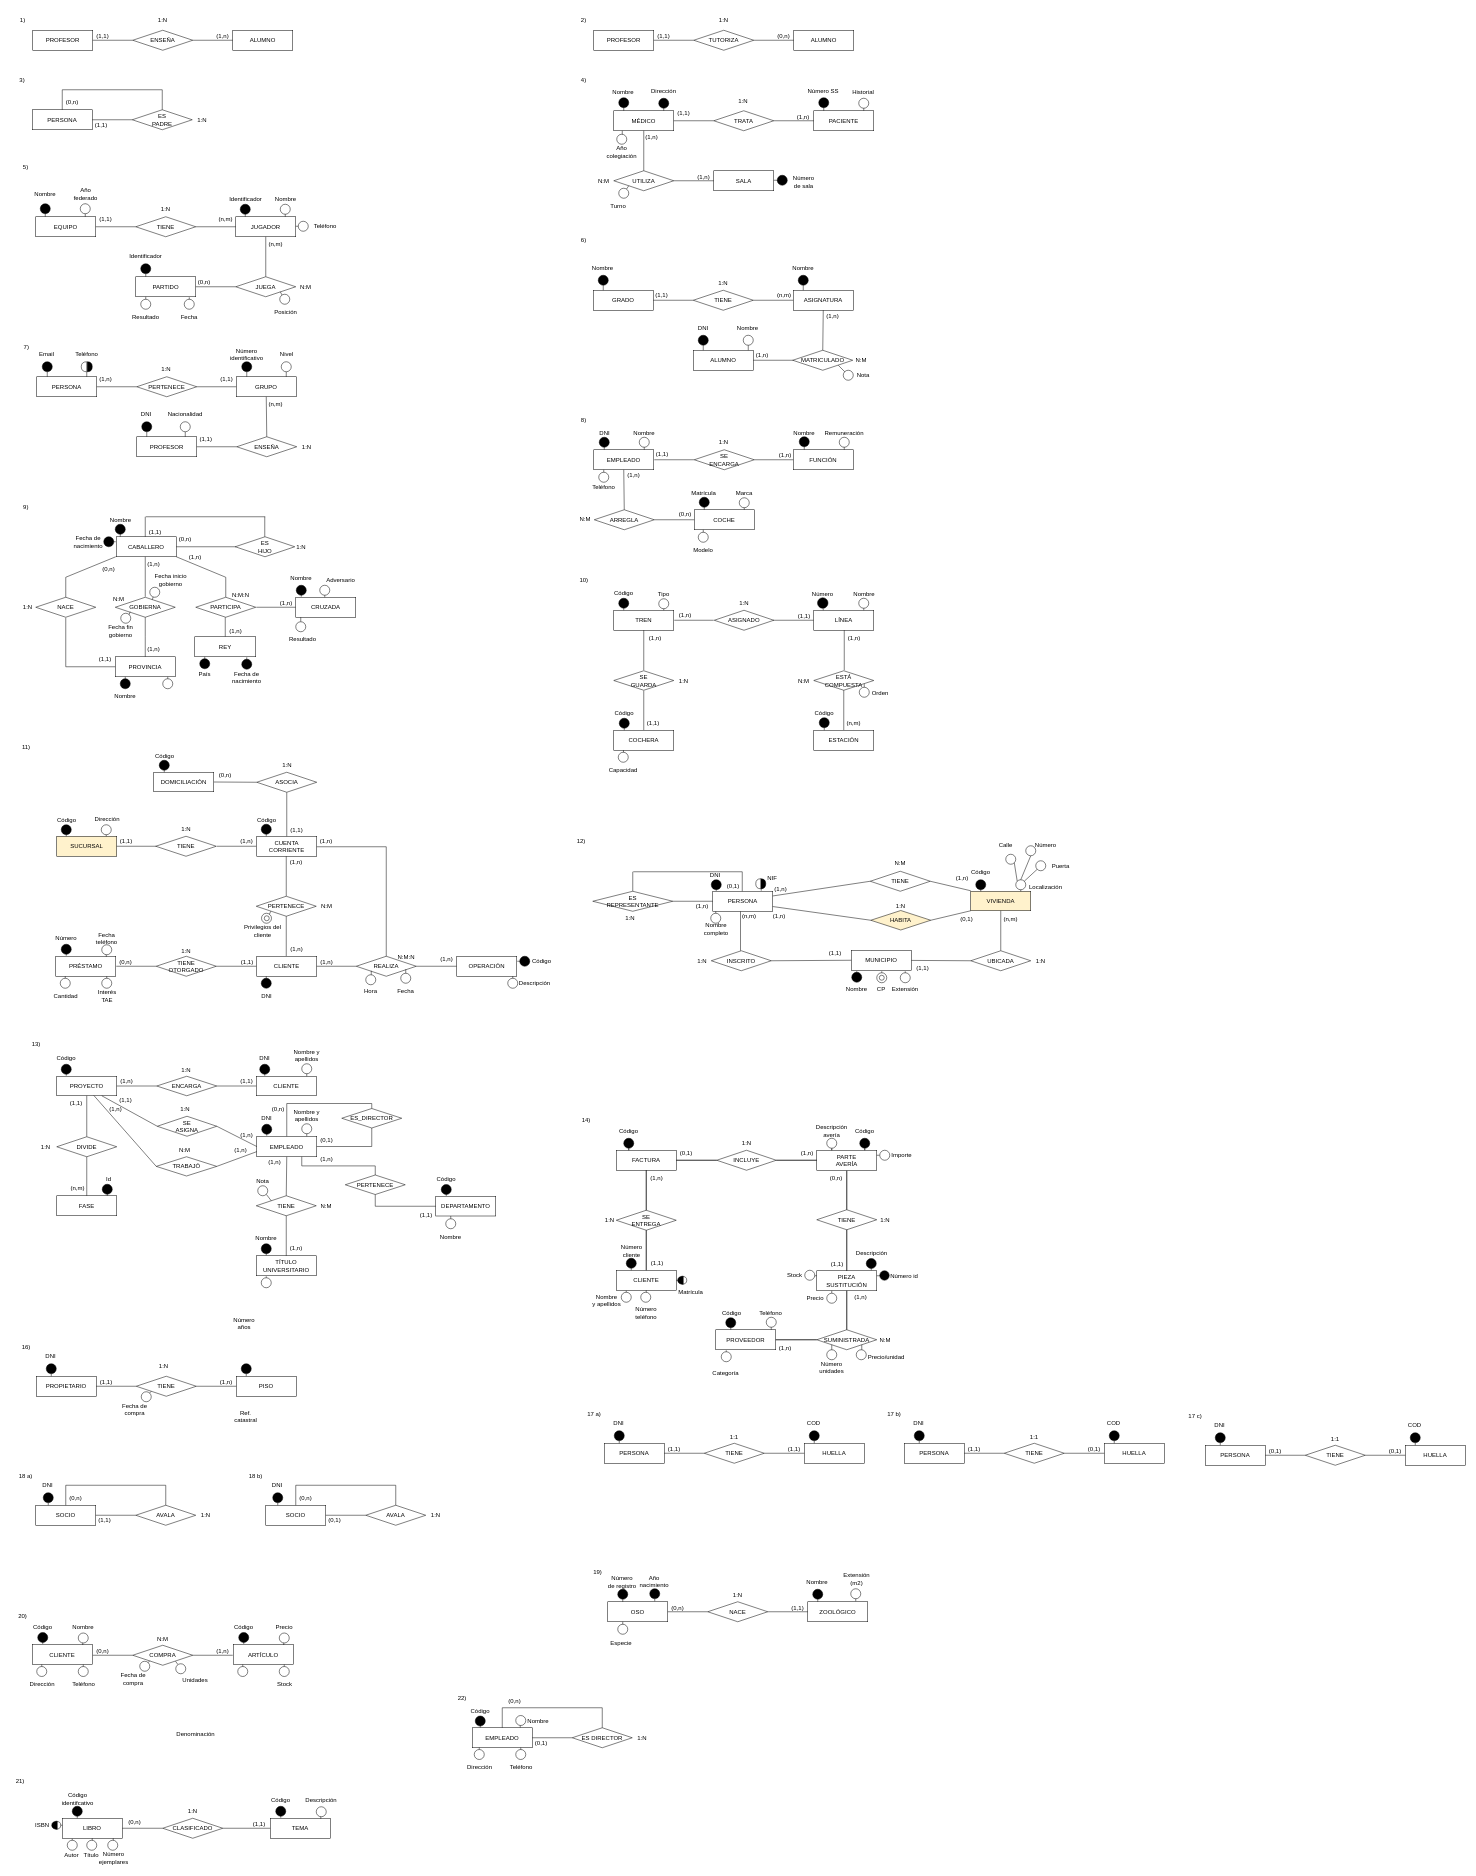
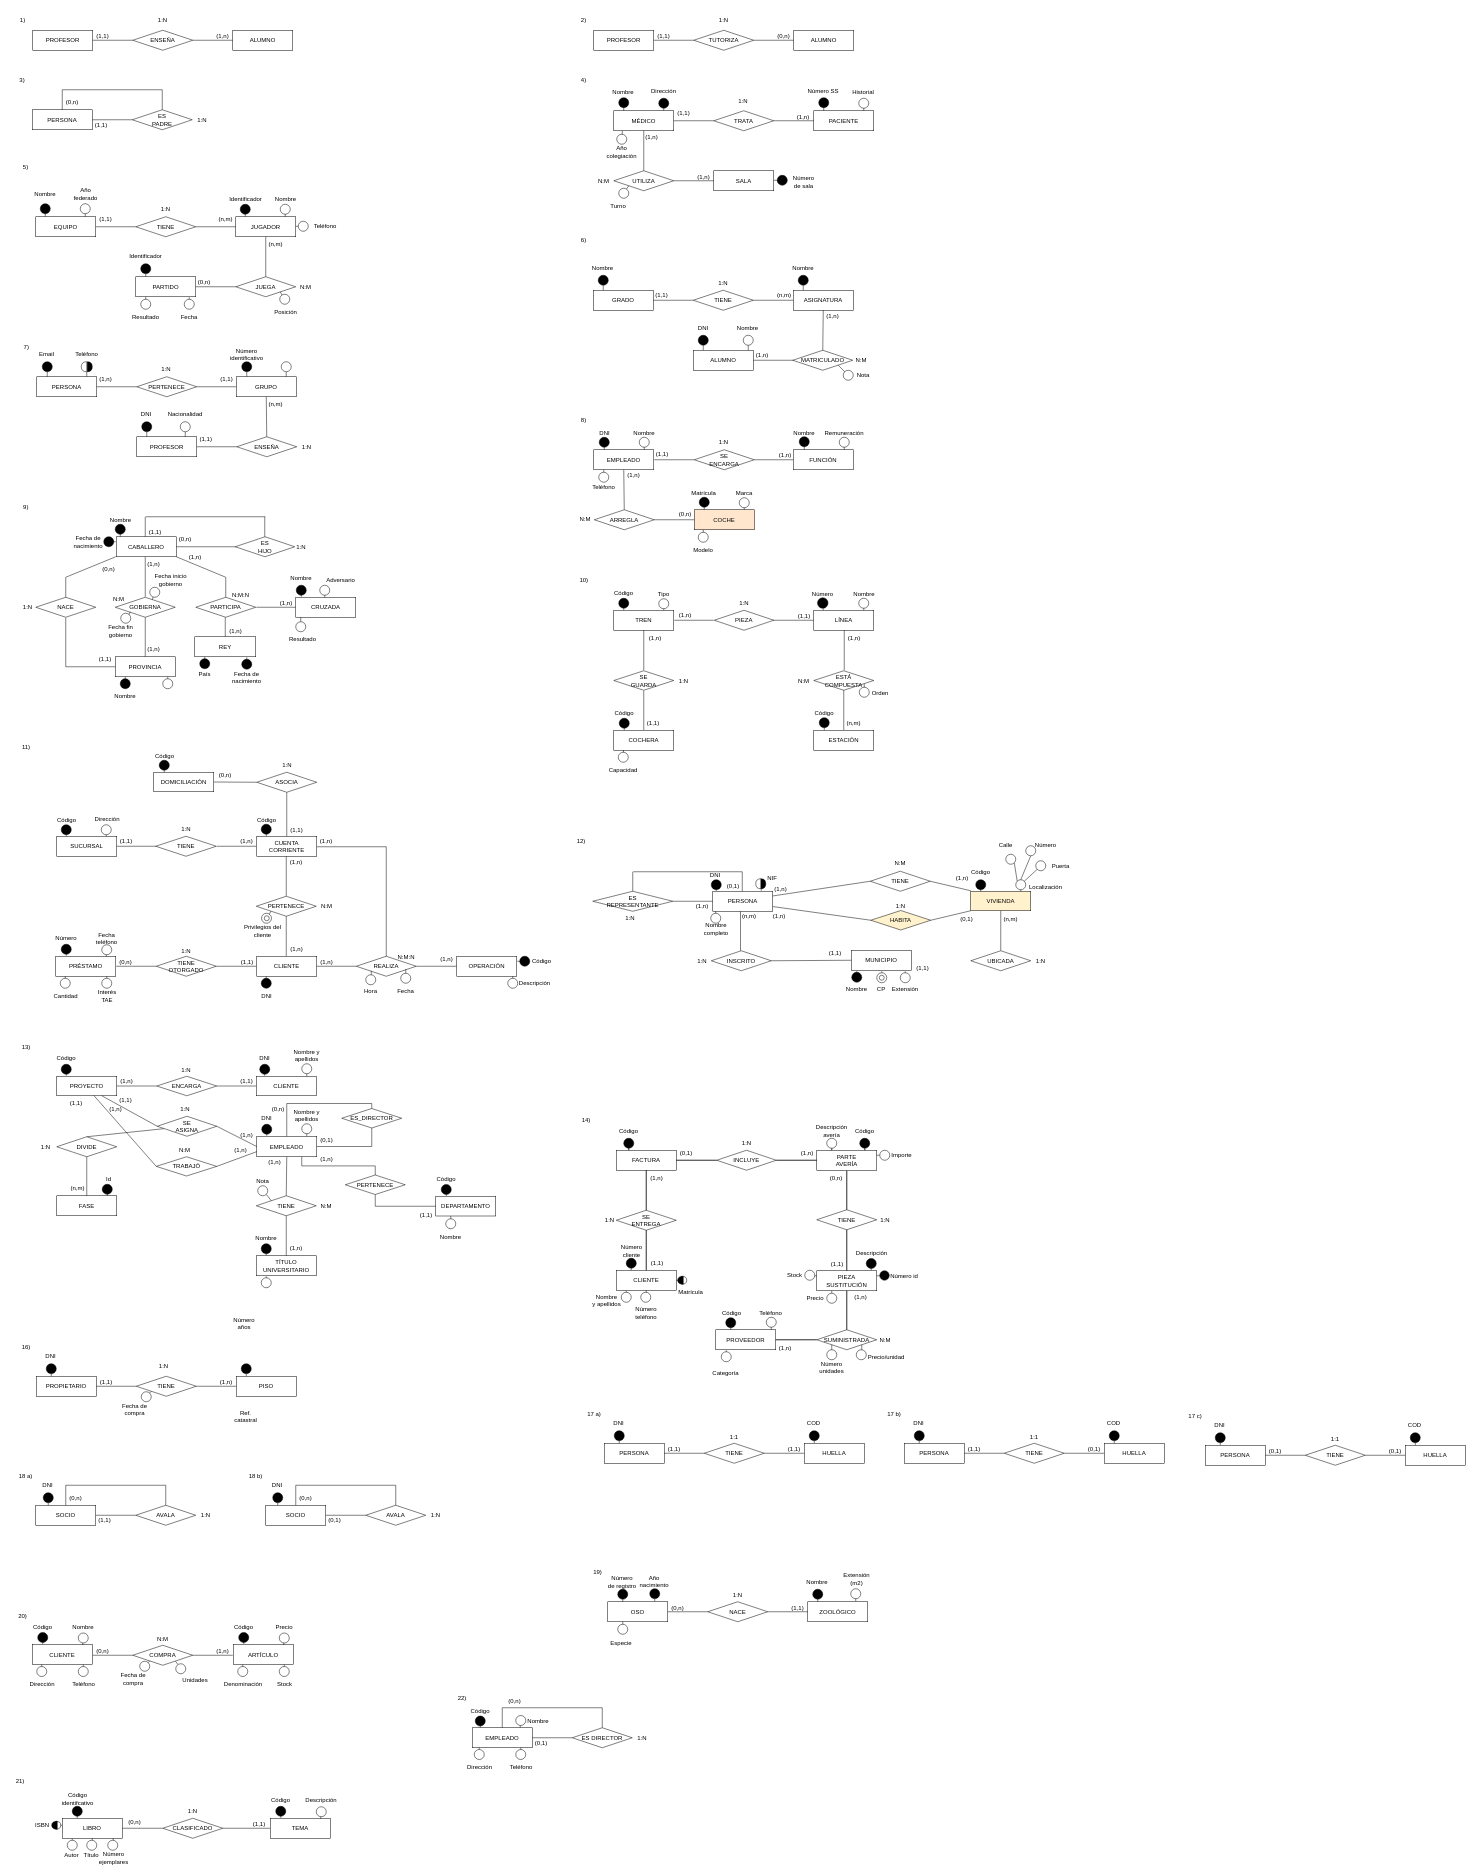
node "Nivel": removed
node "COCHE": fillcolor #ffffff -> #ffe6cc
node "ASIGNADO": label "ASIGNADO" -> "PIEZA"
node "SUCURSAL": fillcolor #fff2cc -> #ffffff
edge "MUNICIPIO" -- "UBICADA": removed
node "13)": moved (36, 1044) -> (26, 1047)
edge "PROYECTO" -- "DIVIDE": now "SE ASIGNA" -- "DIVIDE"
node "Denominación": moved (196, 1734) -> (243, 1684)
